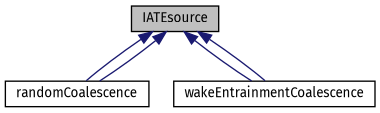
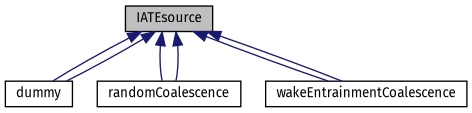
node "dummy": added
